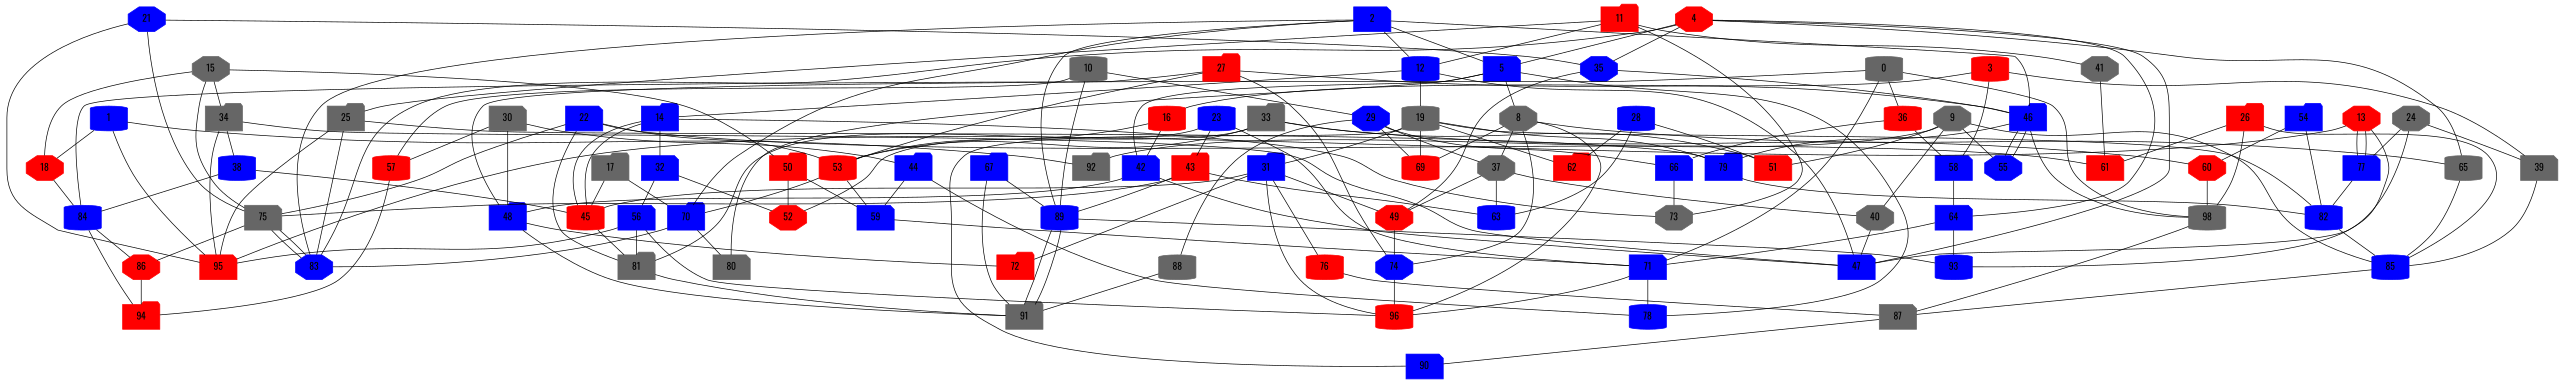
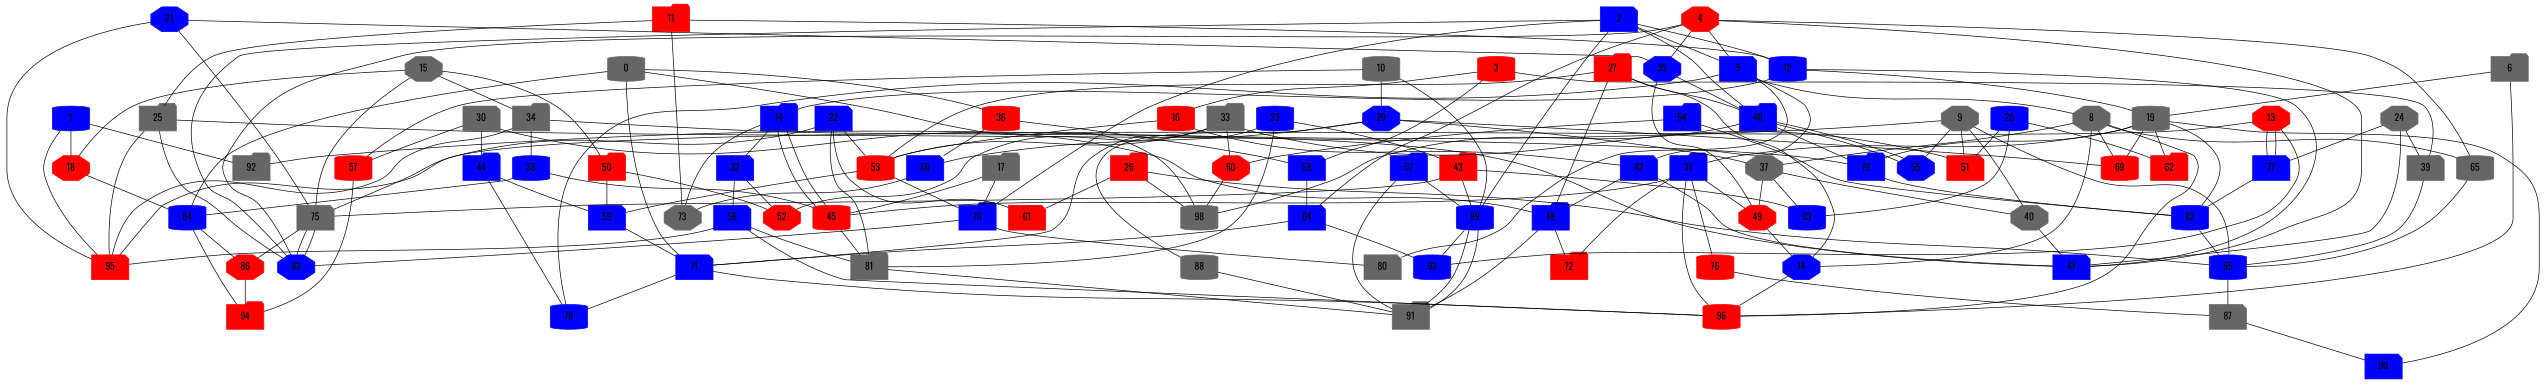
node "41": removed
node "6": added
edge "98" -- "87": removed
